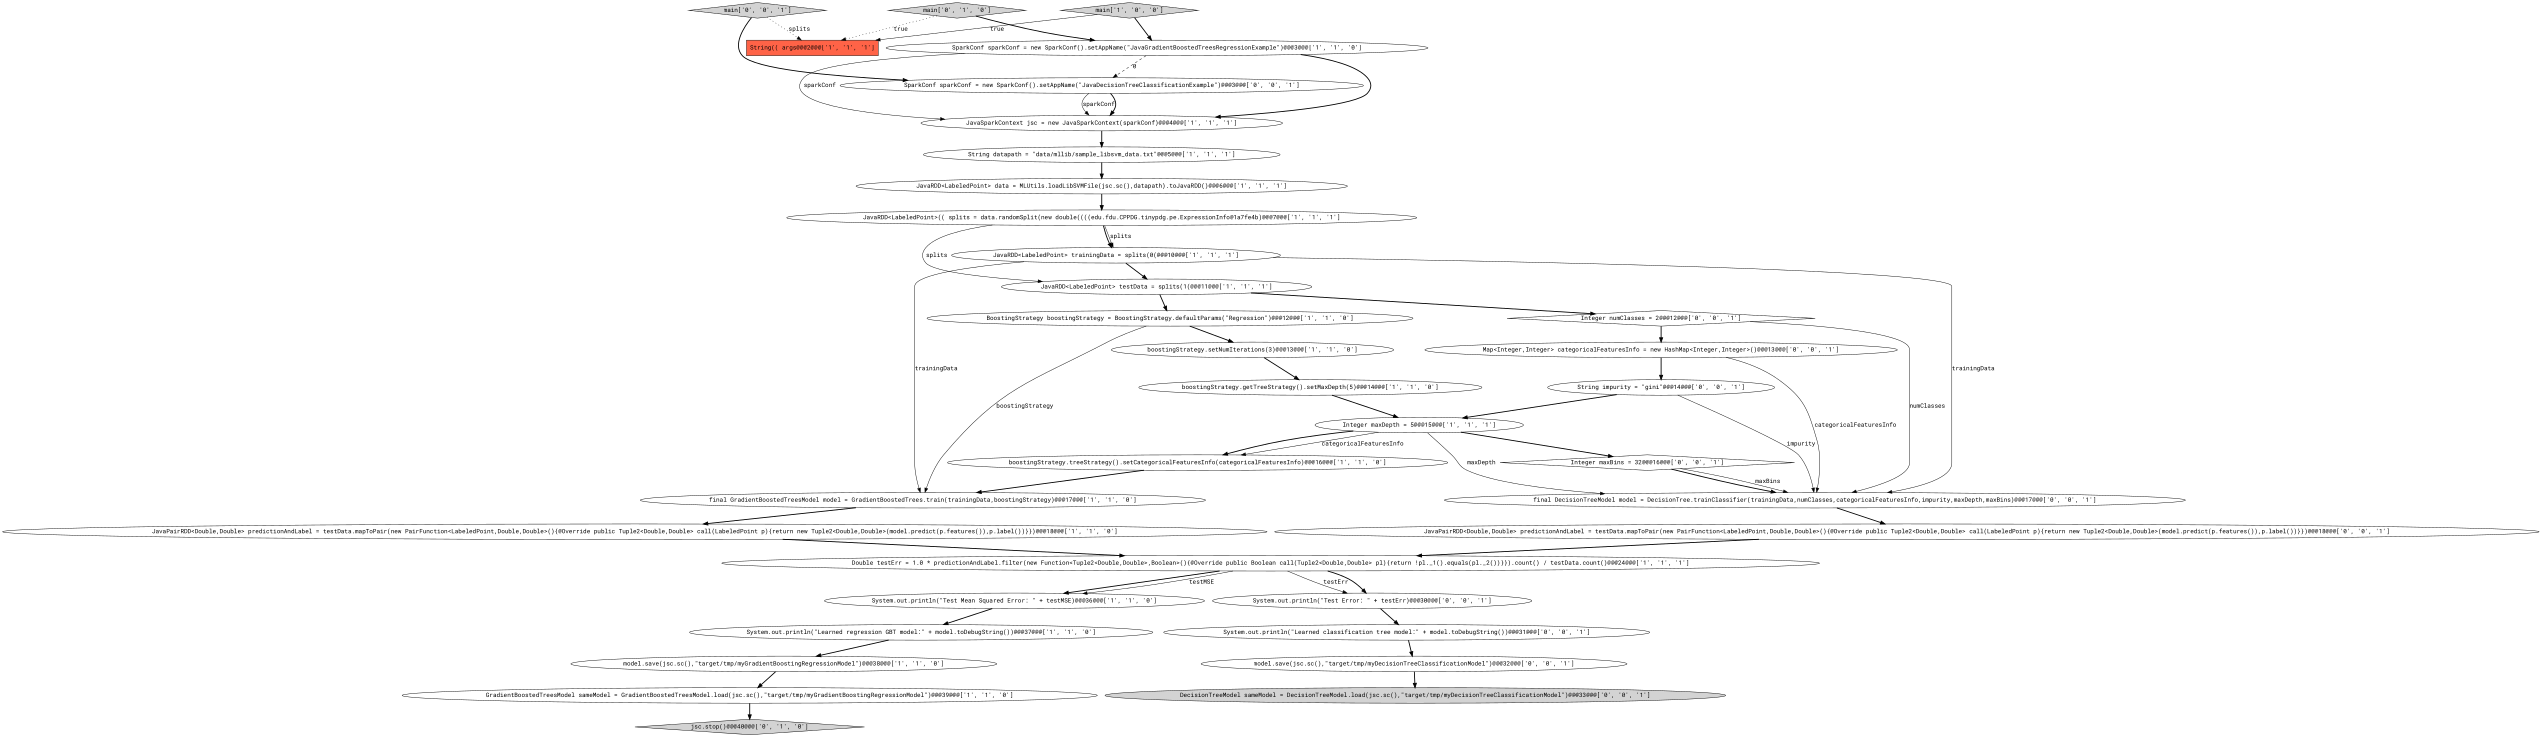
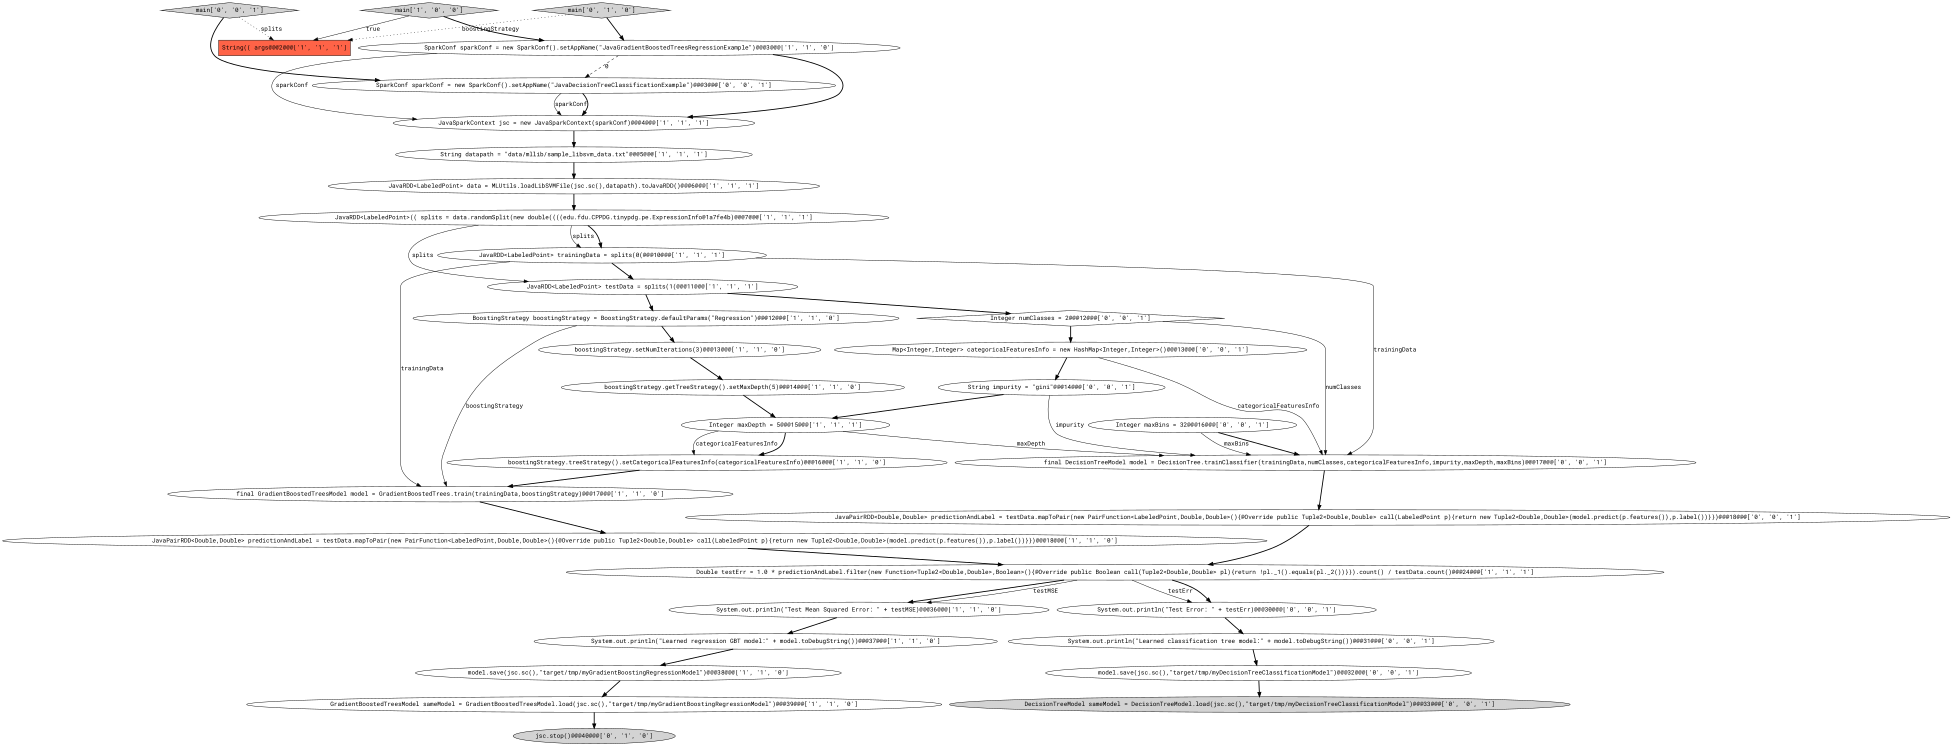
edge "main['0', '1', '0']" -> "String(( args@@@2@@@['1', '1', '1']": label "true" -> "boostingStrategy"
edge "Integer maxDepth = 5@@@15@@@['1', '1', '1']" -> "Integer maxBins = 32@@@16@@@['0', '0', '1']": removed
node "Integer maxBins = 32@@@16@@@['0', '0', '1']": shape diamond -> ellipse
node "jsc.stop()@@@40@@@['0', '1', '0']": shape diamond -> ellipse
